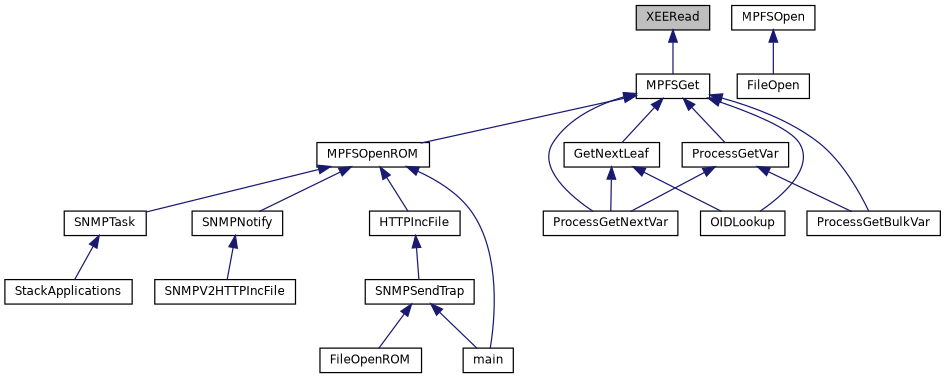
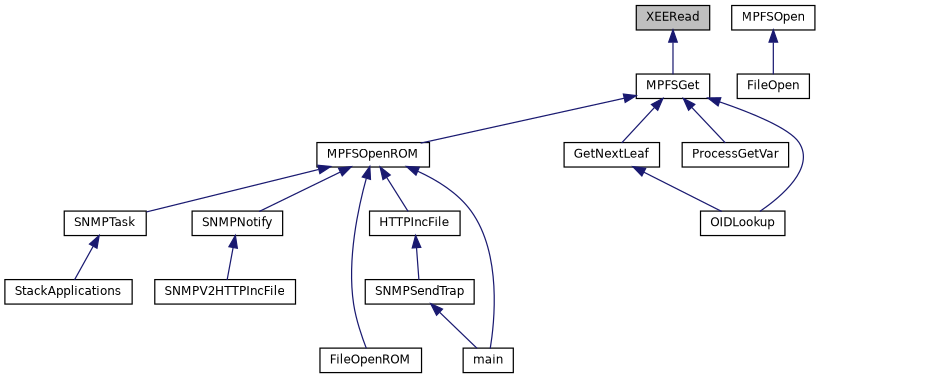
node "ProcessGetNextVar": removed
node "ProcessGetBulkVar": removed
edge "FileOpenROM" -> "SNMPSendTrap": now "FileOpenROM" -> "MPFSOpenROM"
